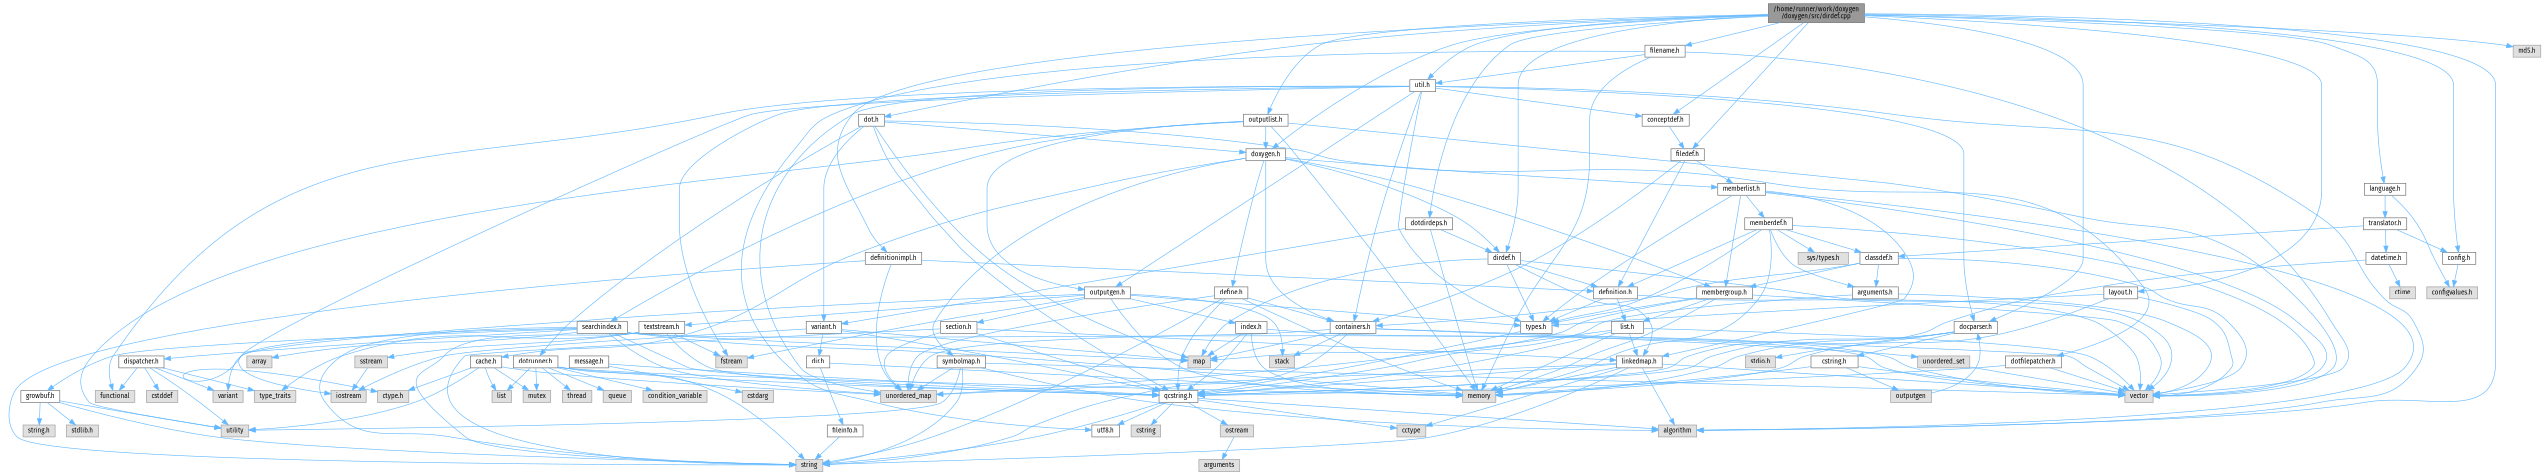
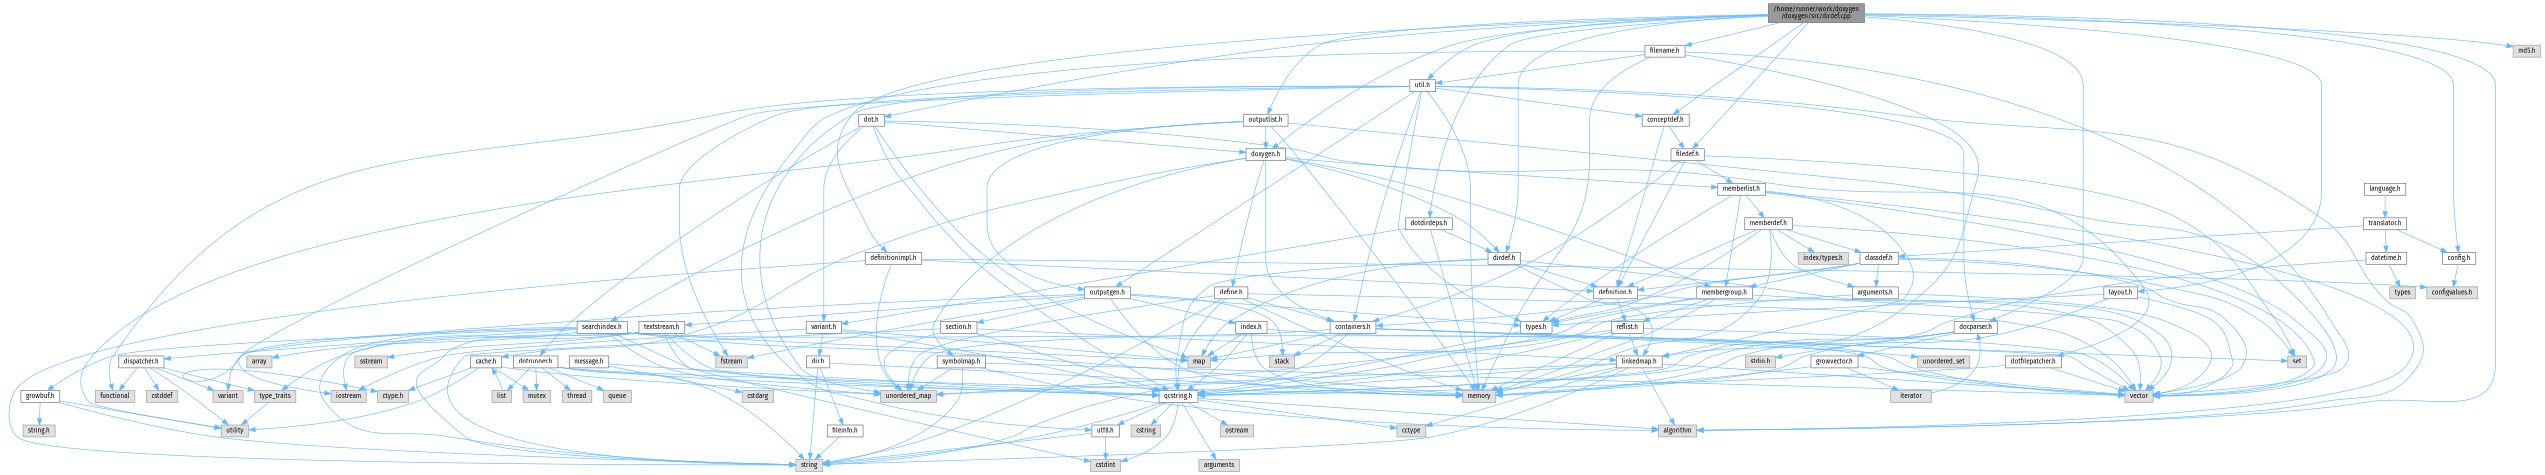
edge "/home/runner/work/doxygen /doxygen/src/dirdef.cpp" -> "language.h": removed
edge "conceptdef.h" -> "definition.h": added
edge "filename.h" -> "linkedmap.h": added
edge "util.h" -> "memory": added
edge "language.h" -> "configvalues.h": now "definitionimpl.h" -> "configvalues.h"
node "sys/types.h": label "sys/types.h" -> "index/types.h"
edge "classdef.h" -> "definition.h": added
edge "dirdef.h" -> "types.h": now "dirdef.h" -> "qcstring.h"
node "ctime": label "ctime" -> "types"
node "list.h": label "list.h" -> "reflist.h"
node "cstring.h": label "cstring.h" -> "growvector.h"
node "set": added
edge "sstream" -> "iostream": now "textstream.h" -> "iostream"
edge "cache.h" -> "list": reversed
edge "unordered_set" -> "vector": now "define.h" -> "vector"
node "condition_variable": removed
node "outputgen": label "outputgen" -> "iterator"
edge "dir.h" -> "string": added
edge "symbolmap.h" -> "utility": now "type_traits" -> "utility"
node "stdlib.h": removed
edge "ostream" -> "arguments": now "qcstring.h" -> "arguments"
edge "utf8.h" -> "string": added
node "cstdint": added
